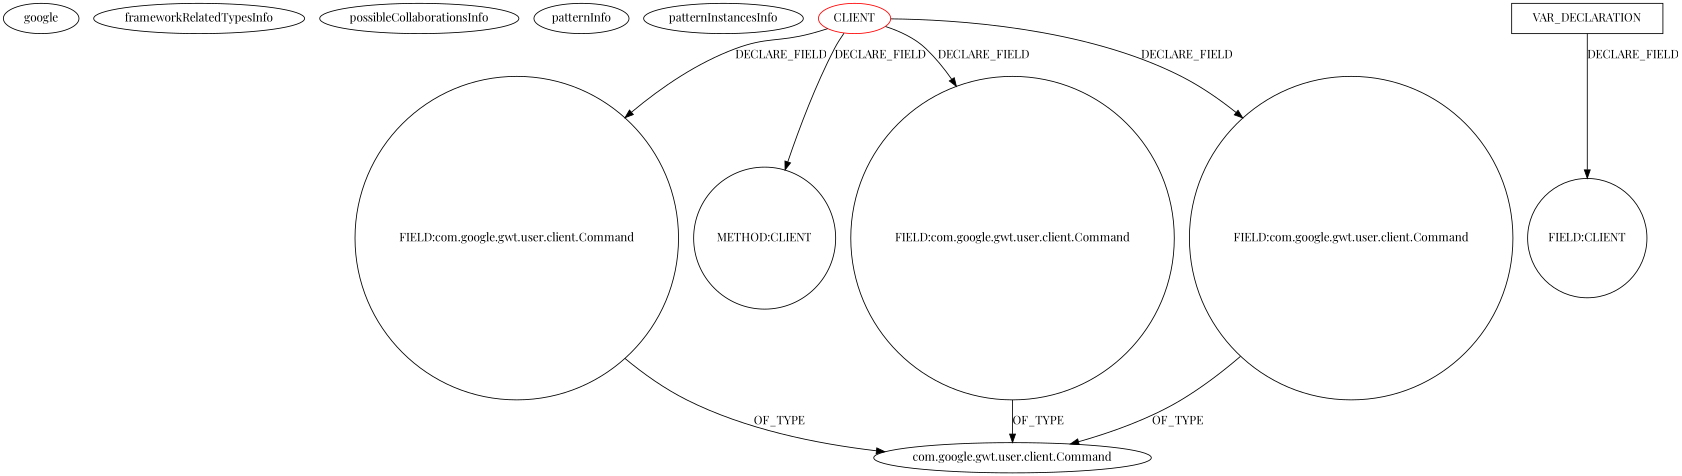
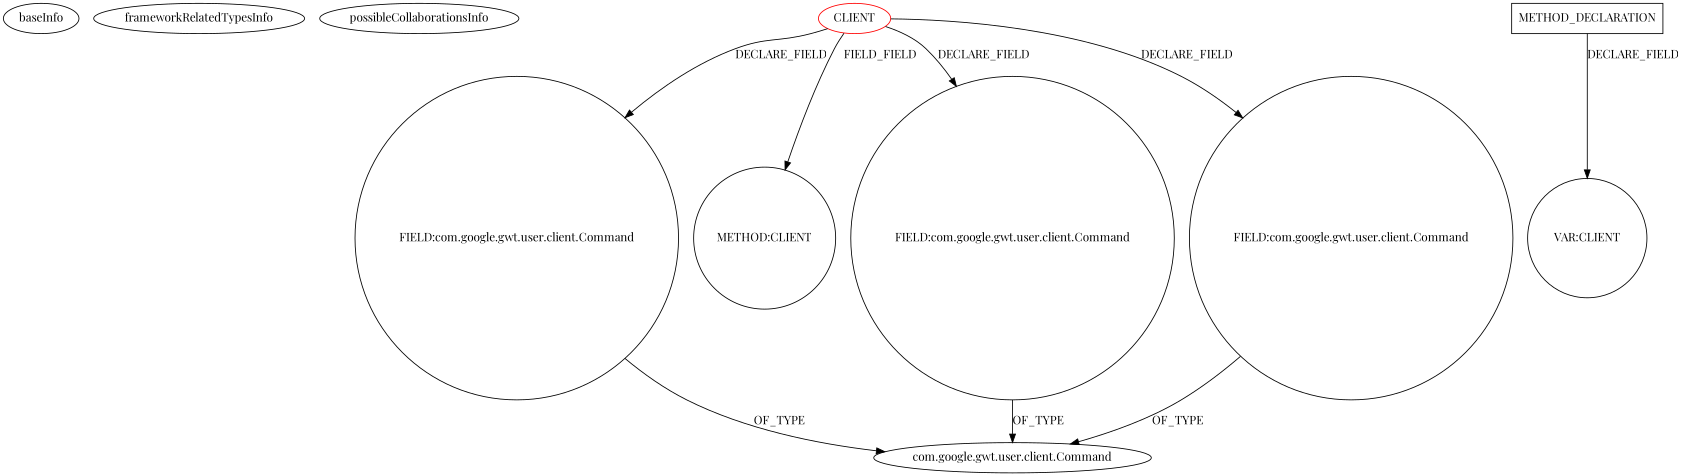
node "google": label "google" -> "baseInfo"
node "patternInfo": removed
node "patternInstancesInfo": removed
node "VAR_DECLARATION": label "VAR_DECLARATION" -> "METHOD_DECLARATION"
edge "CLIENT" -> "METHOD:CLIENT": label "DECLARE_FIELD" -> "FIELD_FIELD"
node "FIELD:CLIENT": label "FIELD:CLIENT" -> "VAR:CLIENT"
